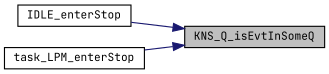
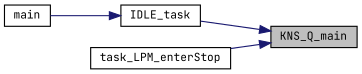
node "main": added
node "IDLE_enterStop": label "IDLE_enterStop" -> "IDLE_task"
node "KNS_Q_isEvtInSomeQ": label "KNS_Q_isEvtInSomeQ" -> "KNS_Q_main"
